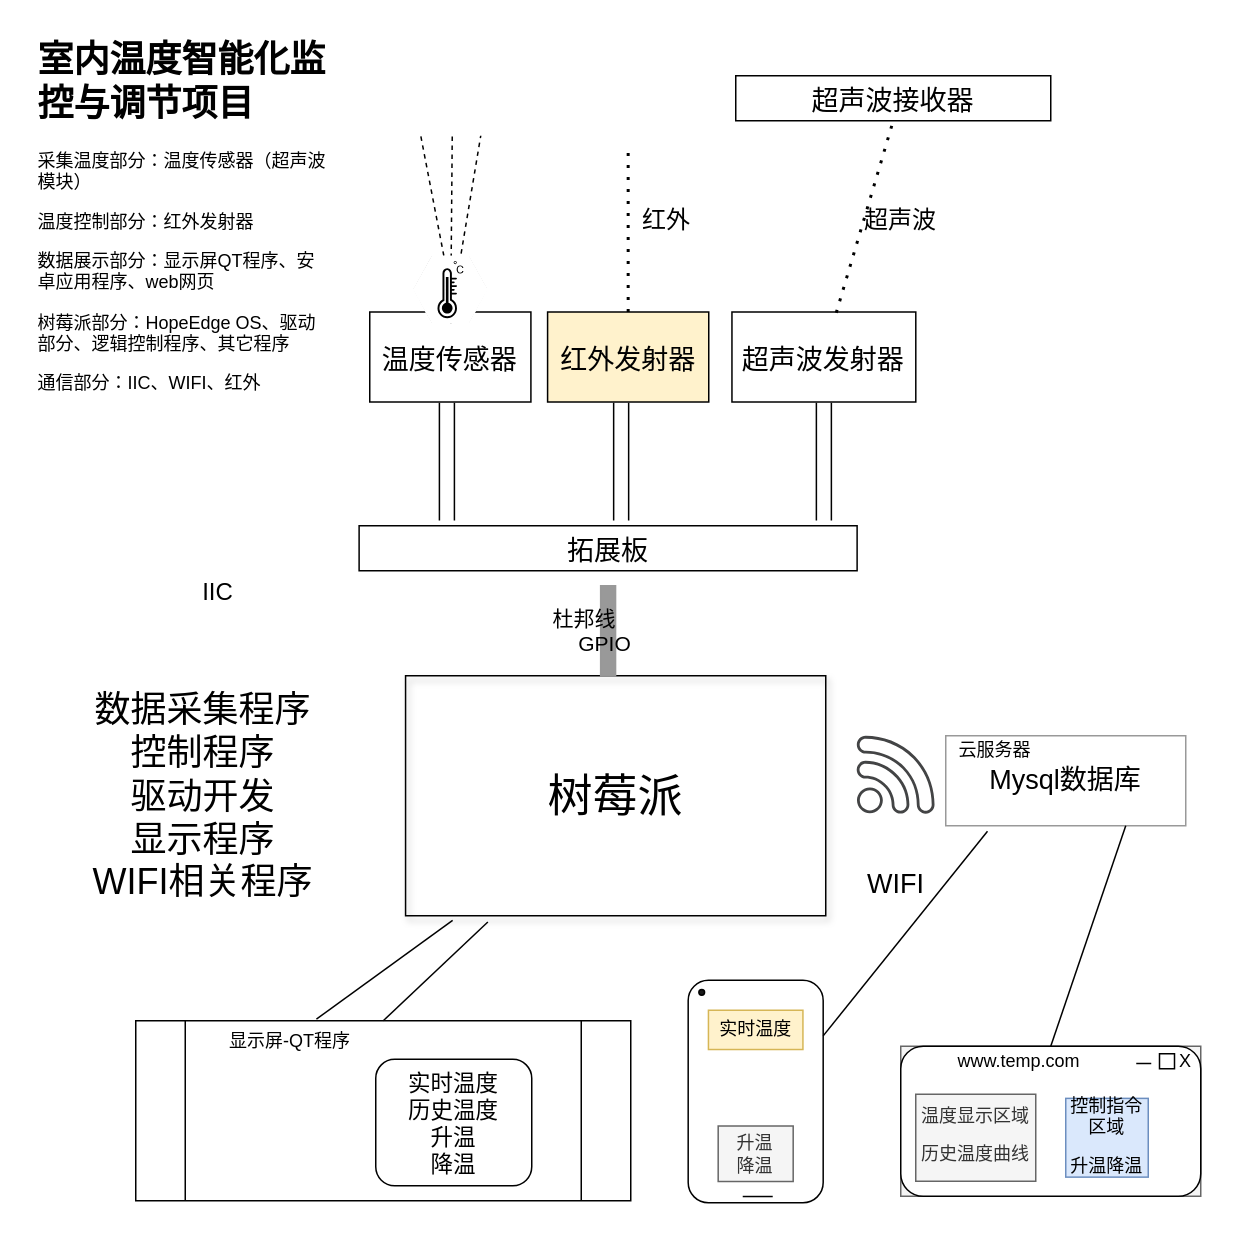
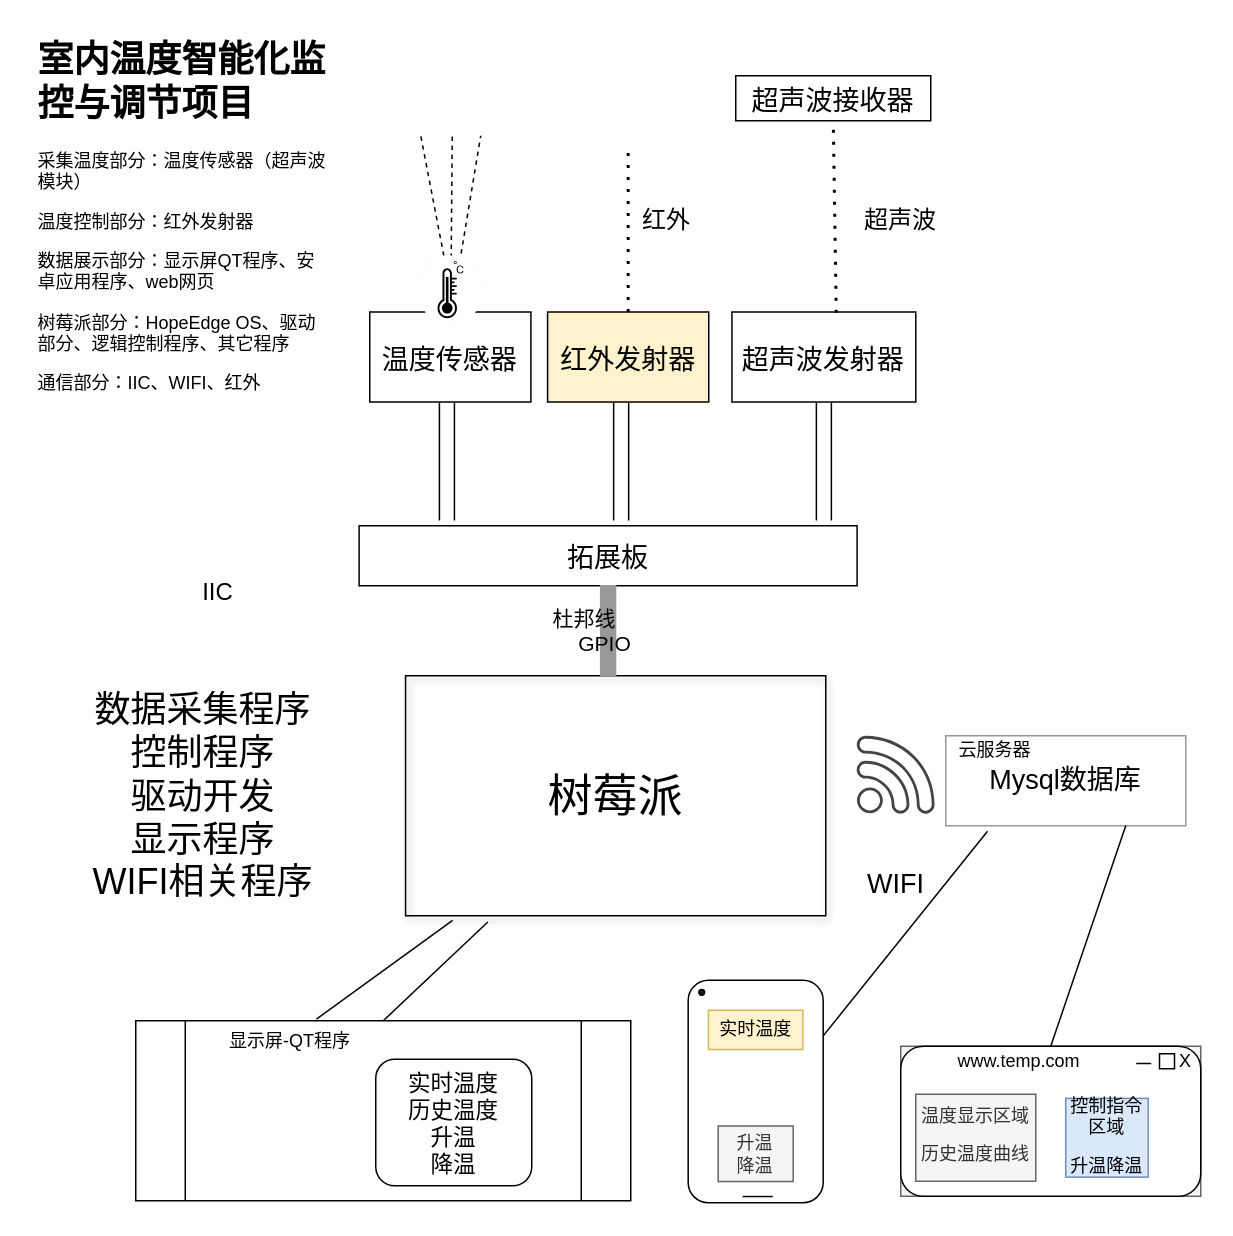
node "超声波接收器": size 315x45 -> 195x45
node "拓展板": size 498x45 -> 498x60
